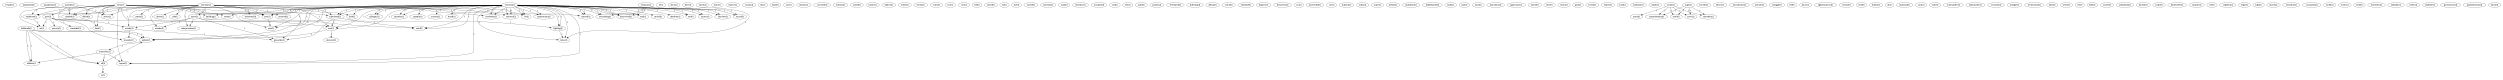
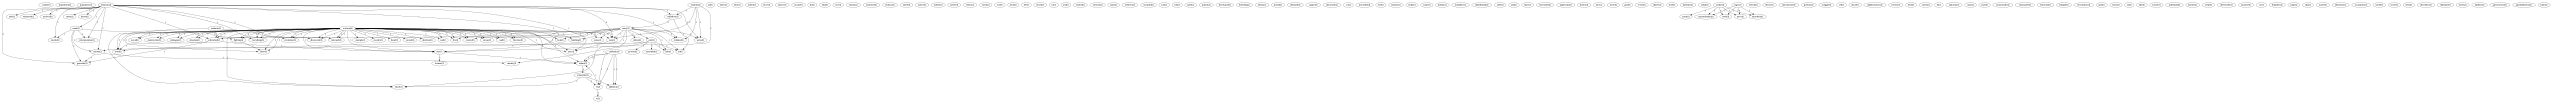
edge "army(3)" -> "withdrew(2)": reversed
